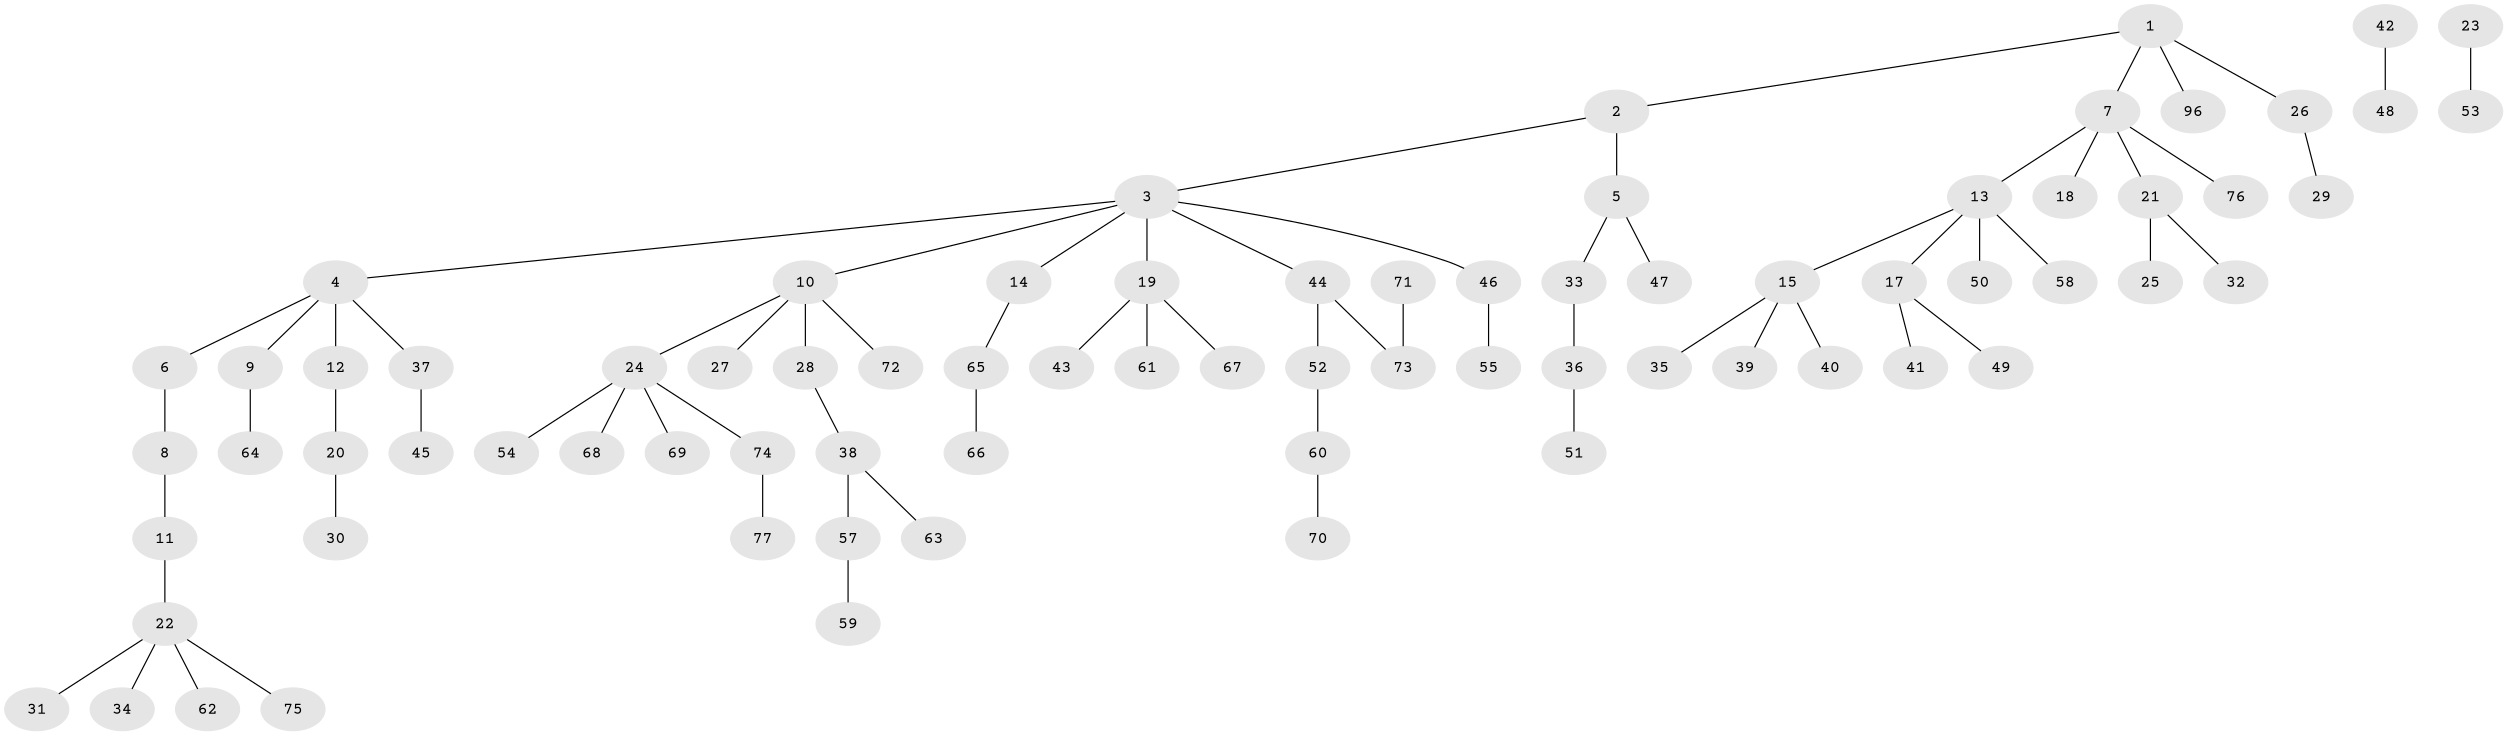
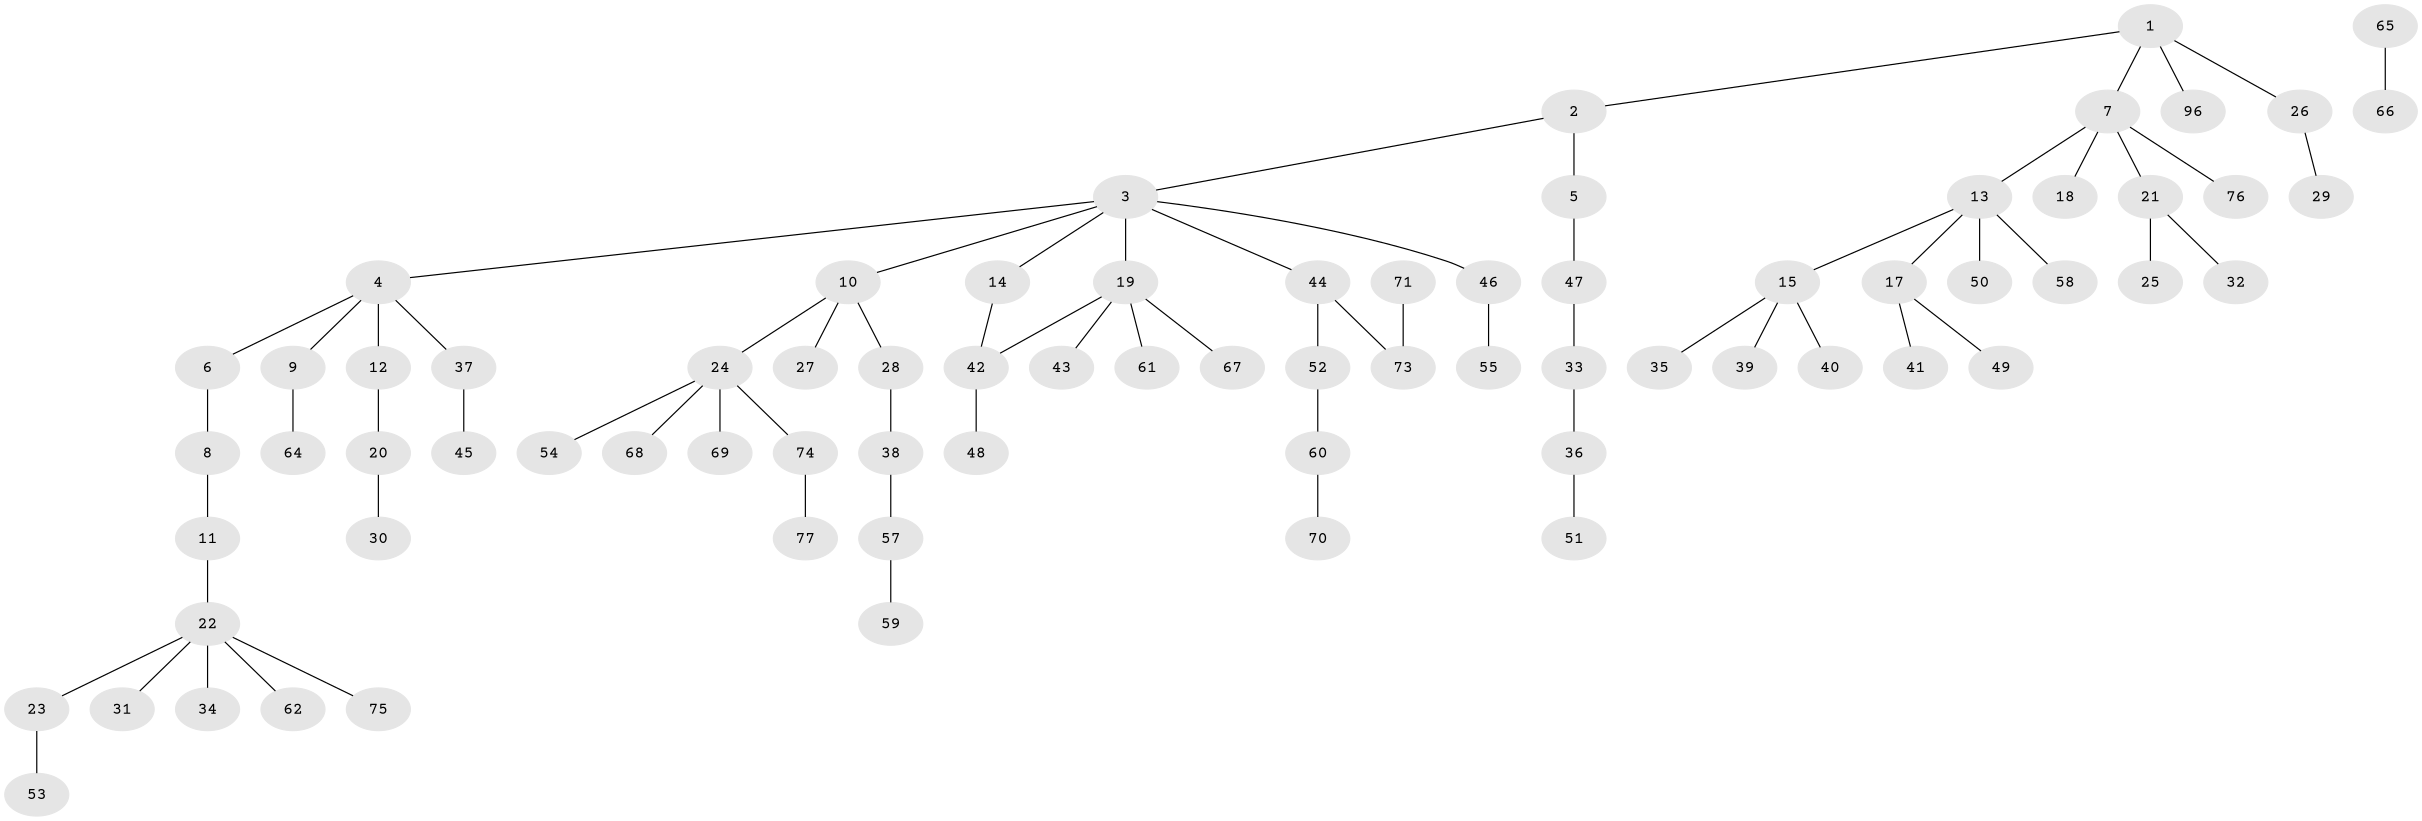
edge "5" -- "33": now "47" -- "33"
edge "14" -- "65": now "14" -- "42"
edge "19" -- "42": added
node "72": removed
node "63": removed
edge "22" -- "23": added
